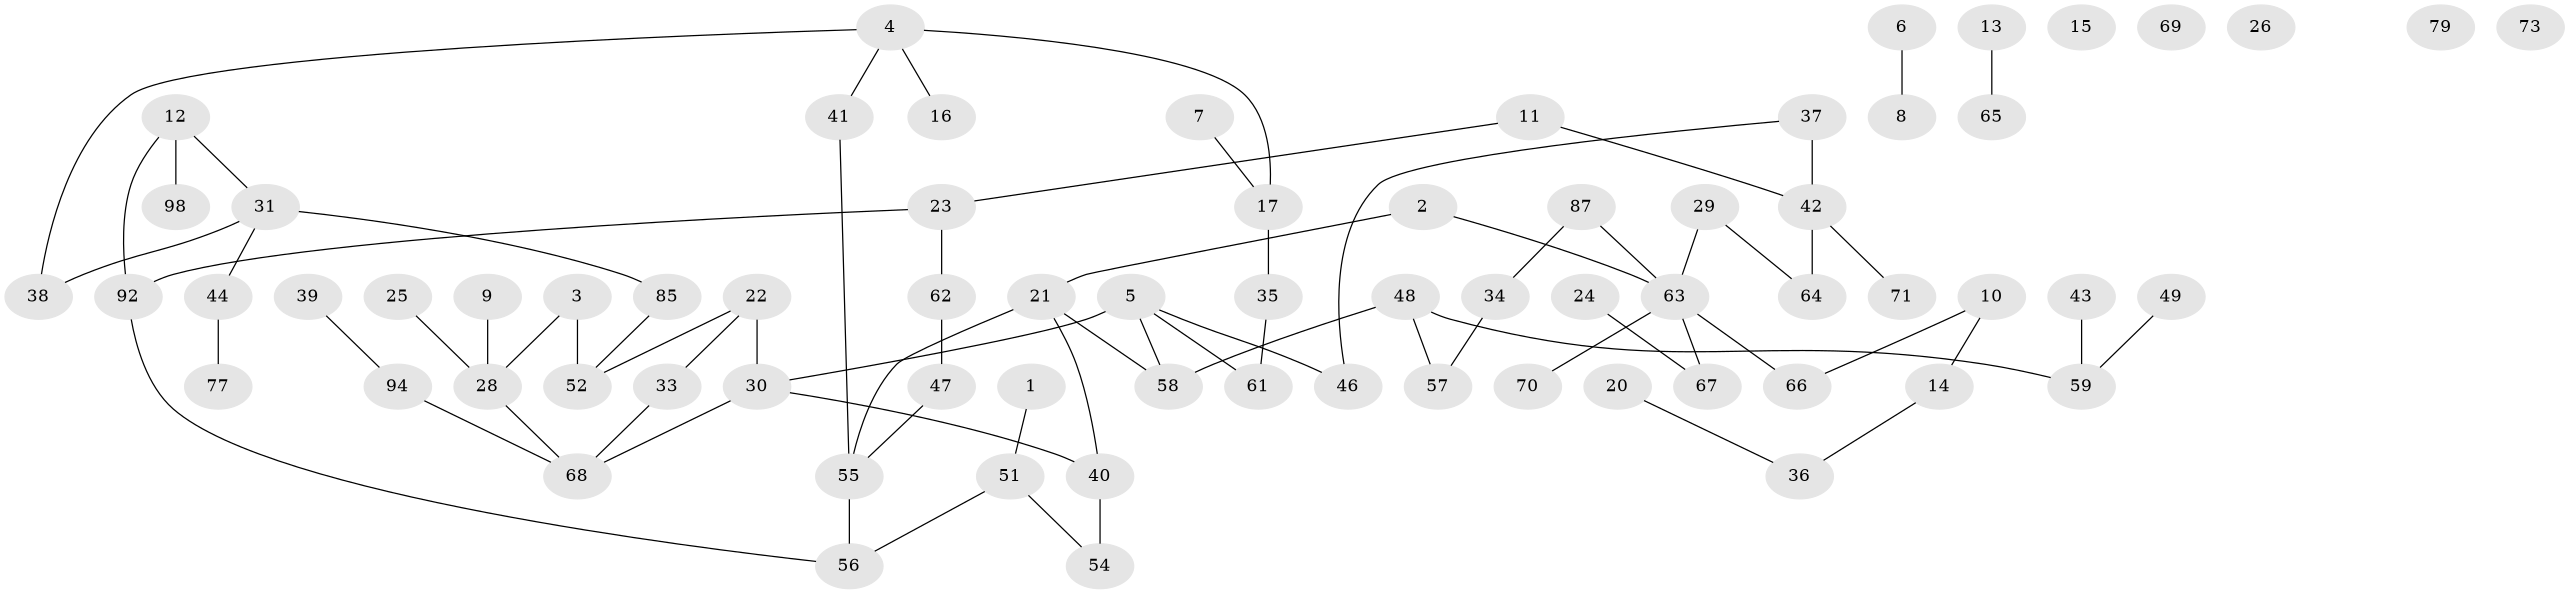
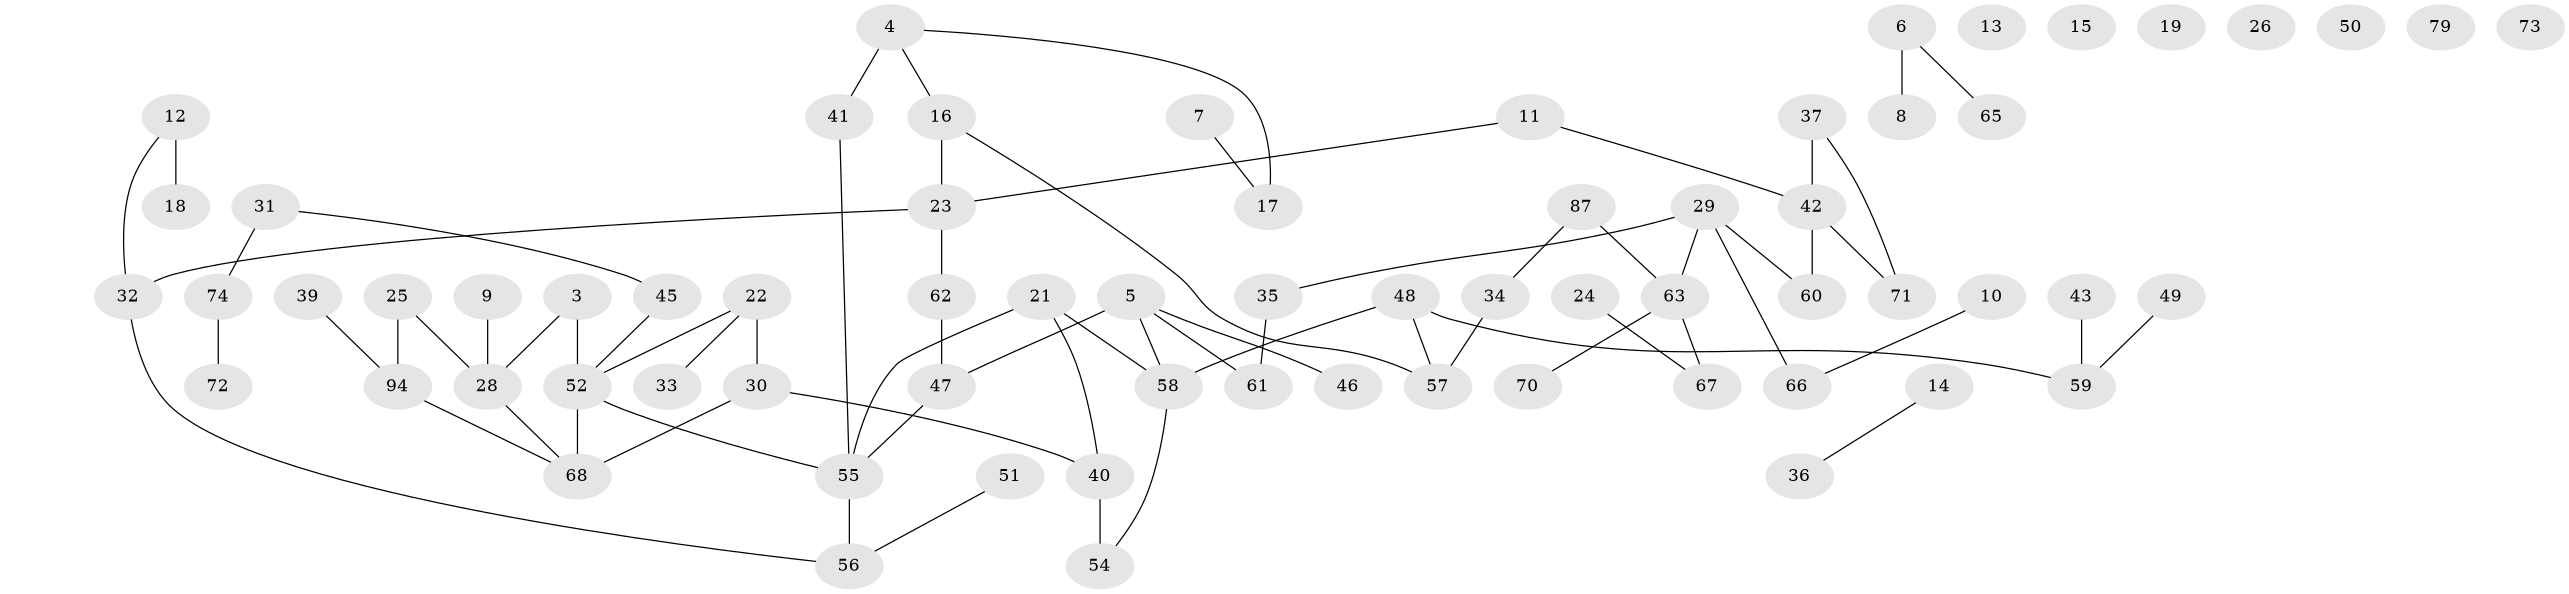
node "69": label "69" -> "19"
node "50": added
edge "13" -- "65": now "6" -- "65"
edge "37" -- "46": now "37" -- "71"
edge "12" -- "31": removed
edge "16" -- "23": added
node "98": label "98" -> "18"
node "2": removed
edge "17" -- "35": now "29" -- "35"
edge "16" -- "57": added
node "38": removed
node "92": label "92" -> "32"
node "44": label "44" -> "74"
node "85": label "85" -> "45"
node "64": label "64" -> "60"
edge "10" -- "14": removed
edge "25" -- "94": added
edge "63" -- "66": now "29" -- "66"
edge "5" -- "30": now "5" -- "47"
node "77": label "77" -> "72"
node "1": removed
node "20": removed
edge "33" -- "68": now "52" -- "68"
edge "52" -- "55": added
edge "51" -- "54": now "58" -- "54"
